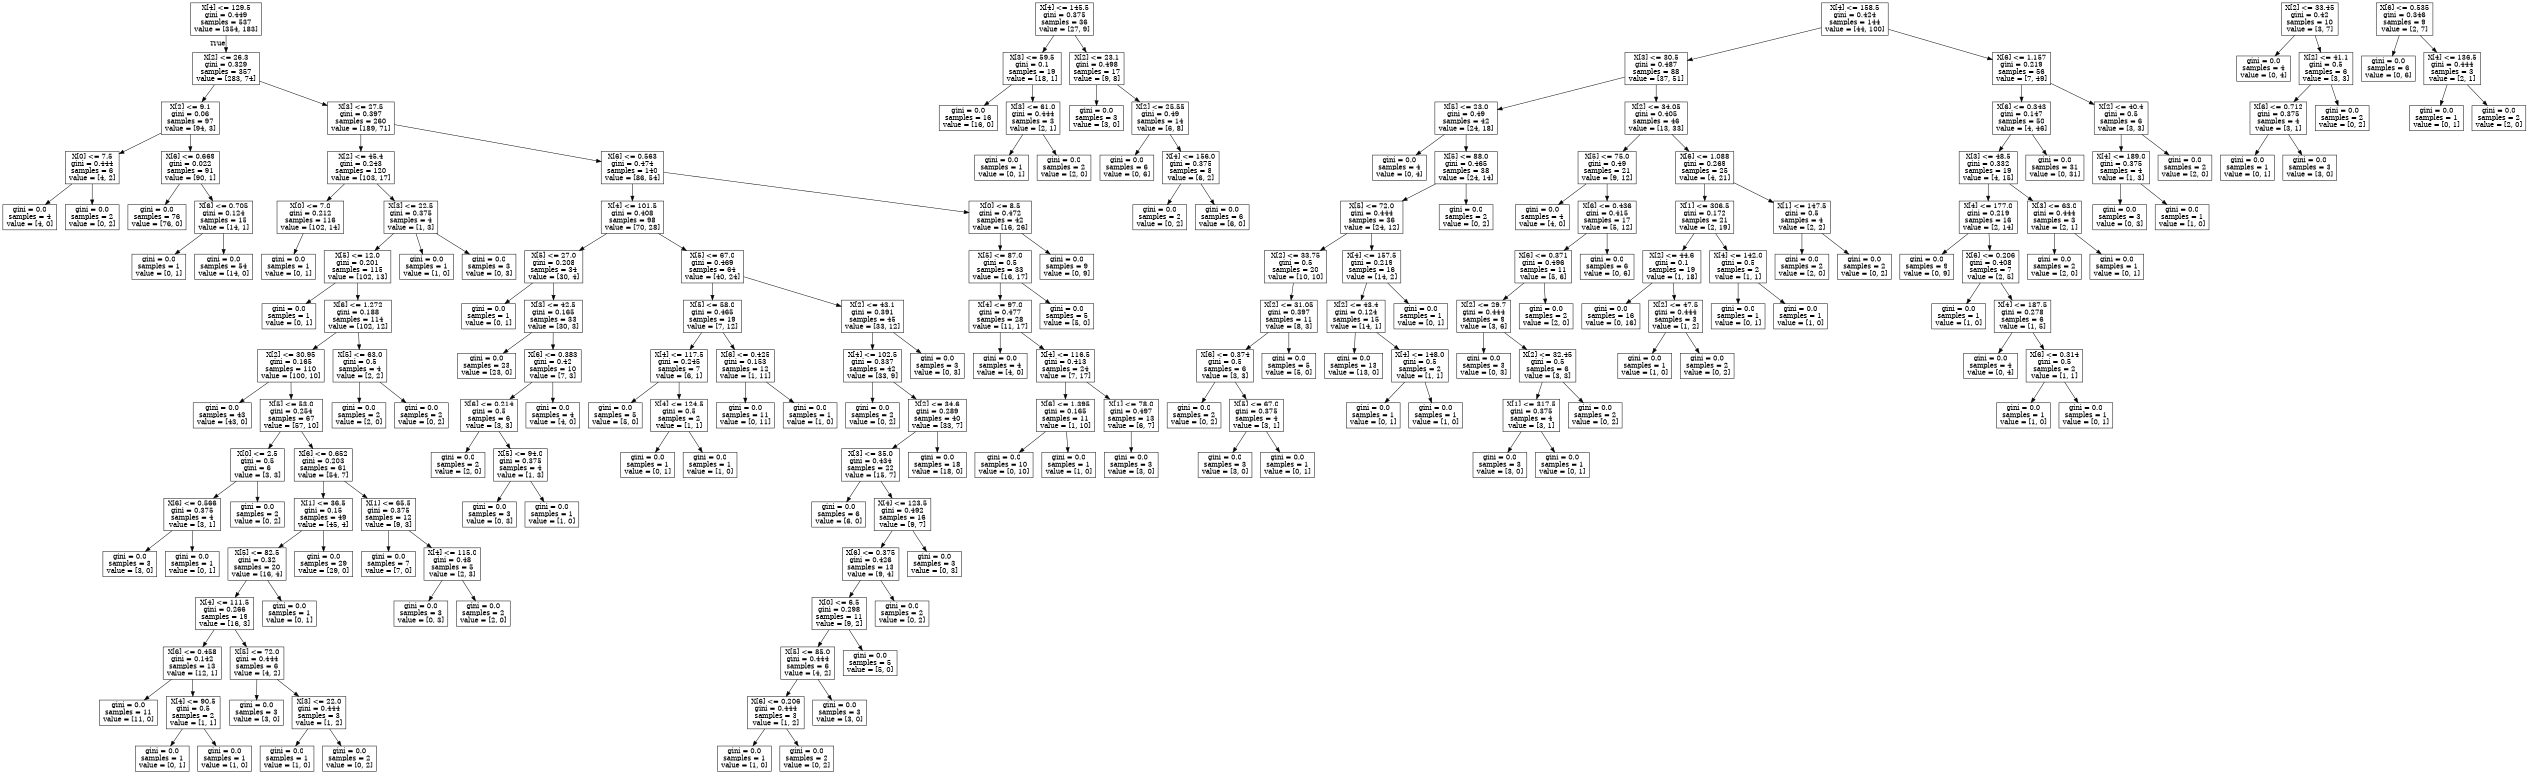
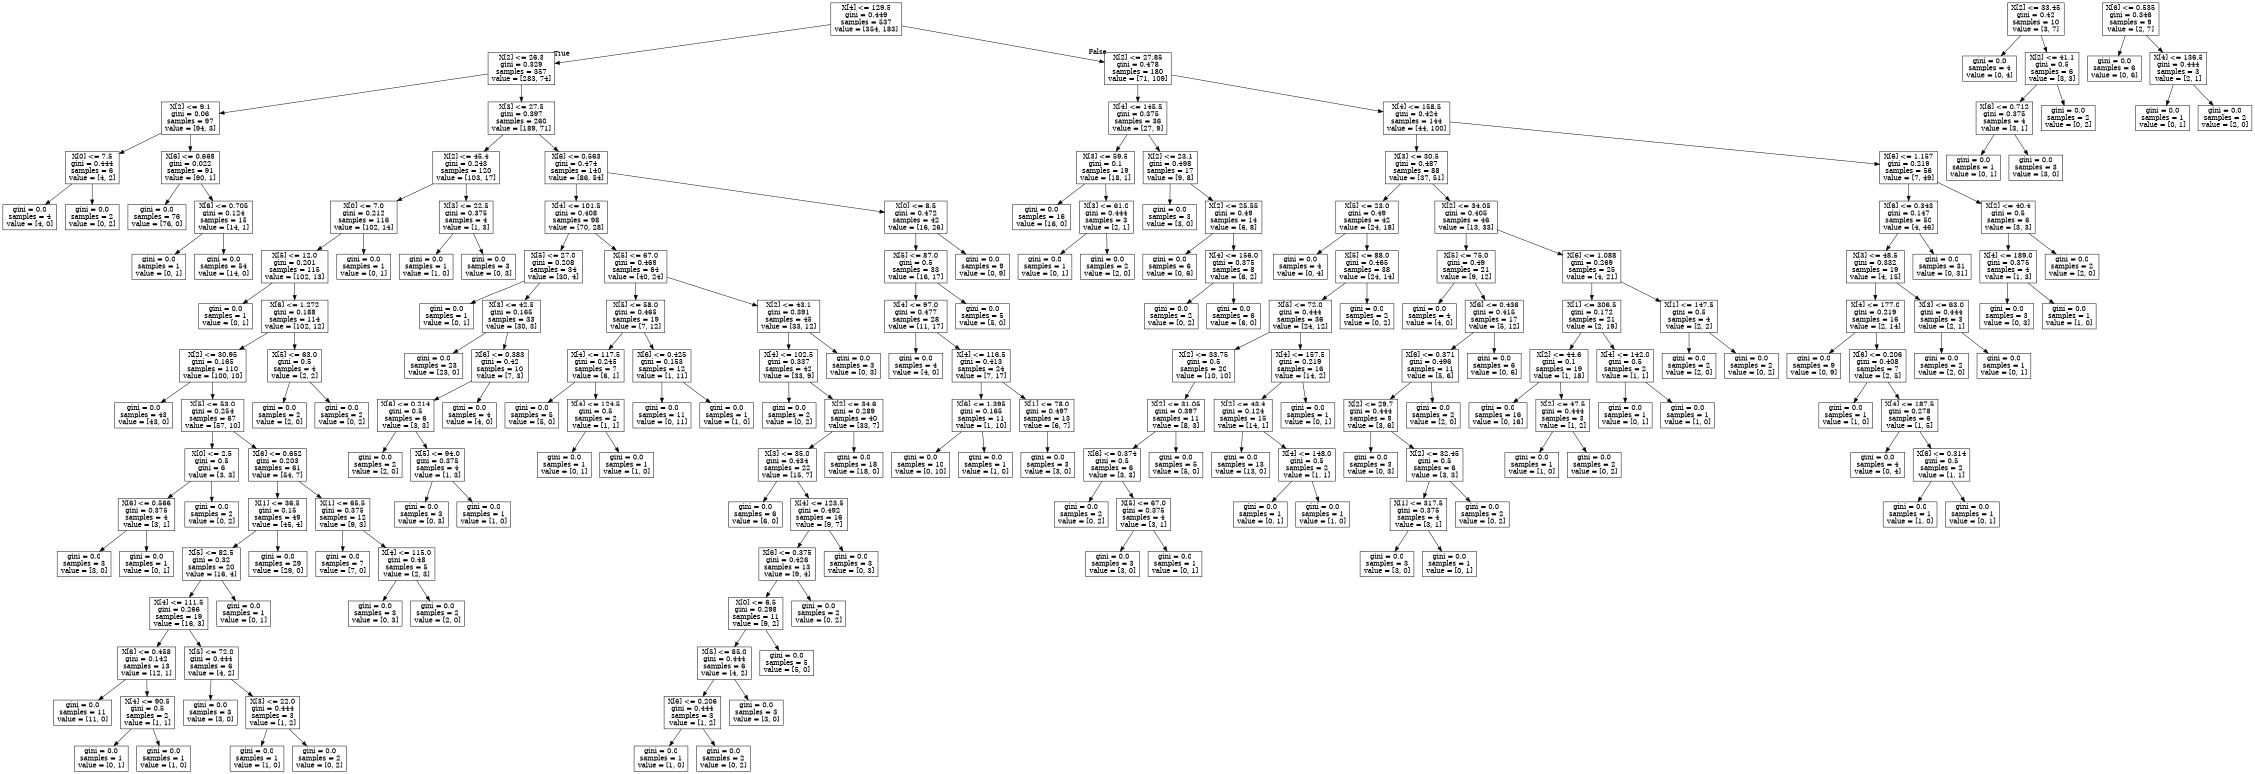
node "X[2] <= 27.85 gini = 0.478 samples = 180 value = [71, 109]": added
edge "X[3] <= 22.5 gini = 0.375 samples = 4 value = [1, 3]" -> "X[5] <= 12.0 gini = 0.201 samples = 115 value = [102, 13]": now "X[0] <= 7.0 gini = 0.212 samples = 116 value = [102, 14]" -> "X[5] <= 12.0 gini = 0.201 samples = 115 value = [102, 13]"
